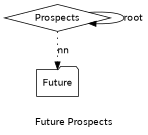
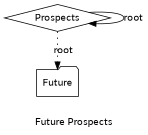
edge "Prospects" -> "Future": label "nn" -> "root"
